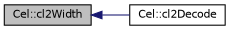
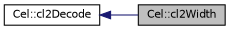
edge "Cel::cl2Decode" -> "Cel::cl2Width": reversed
